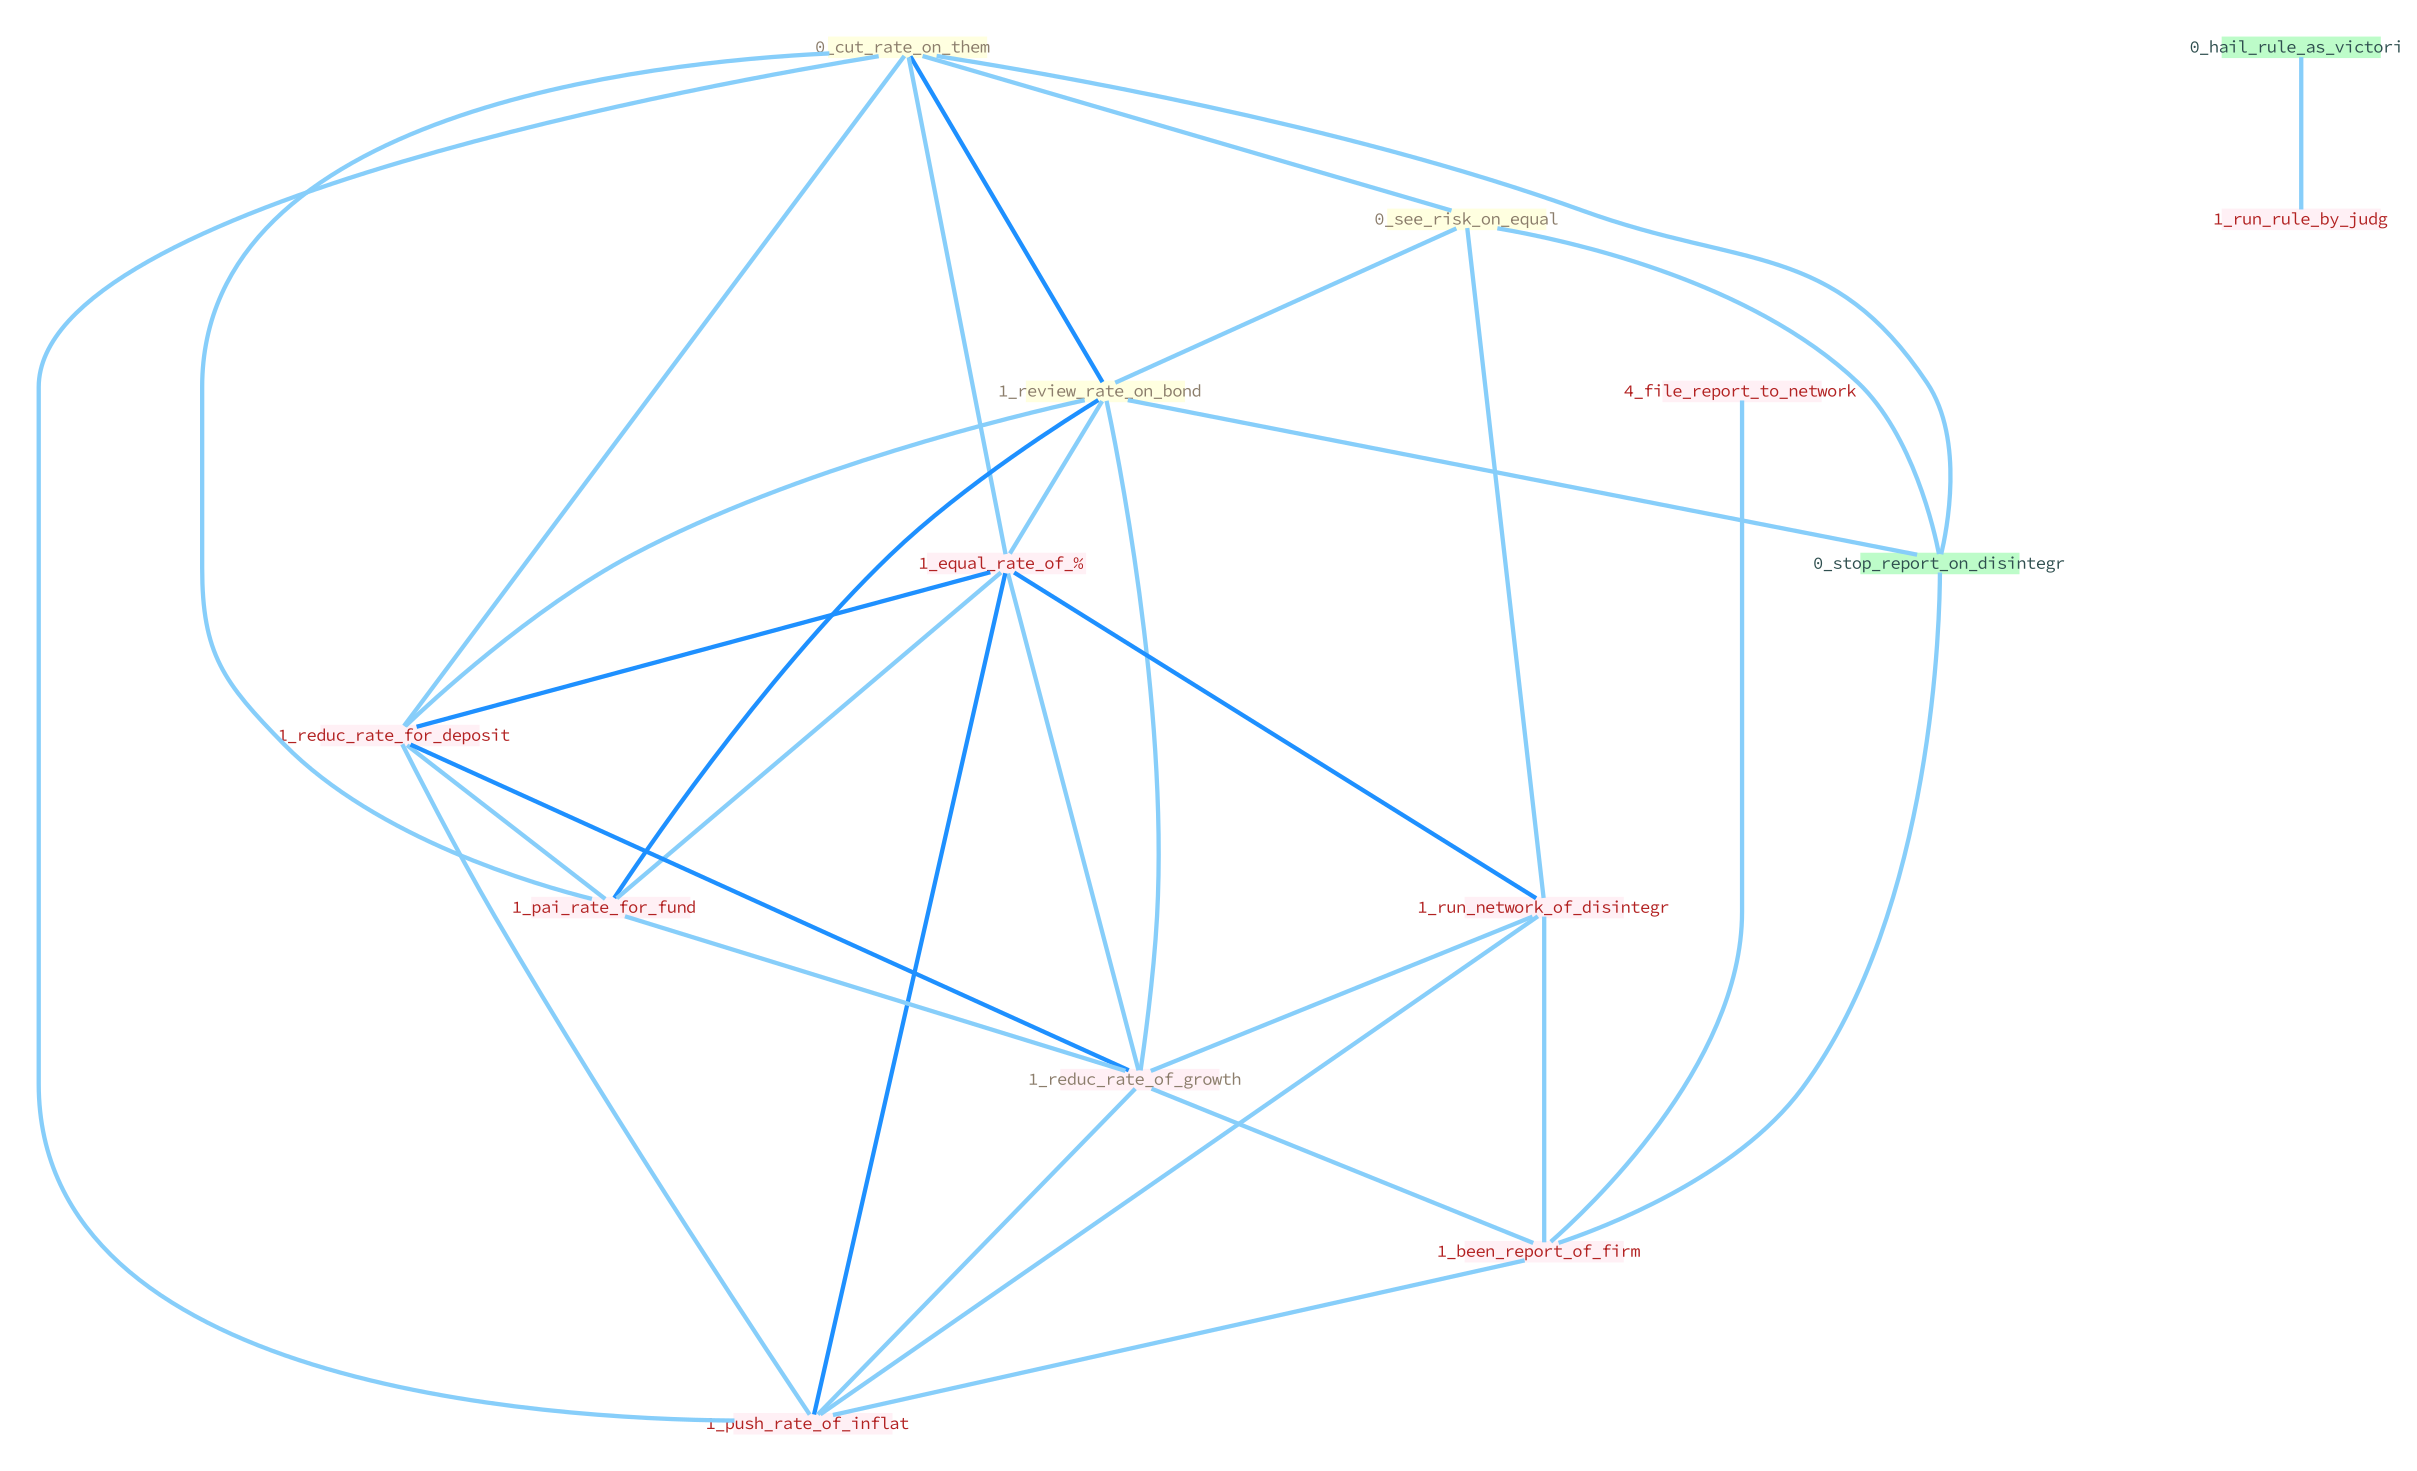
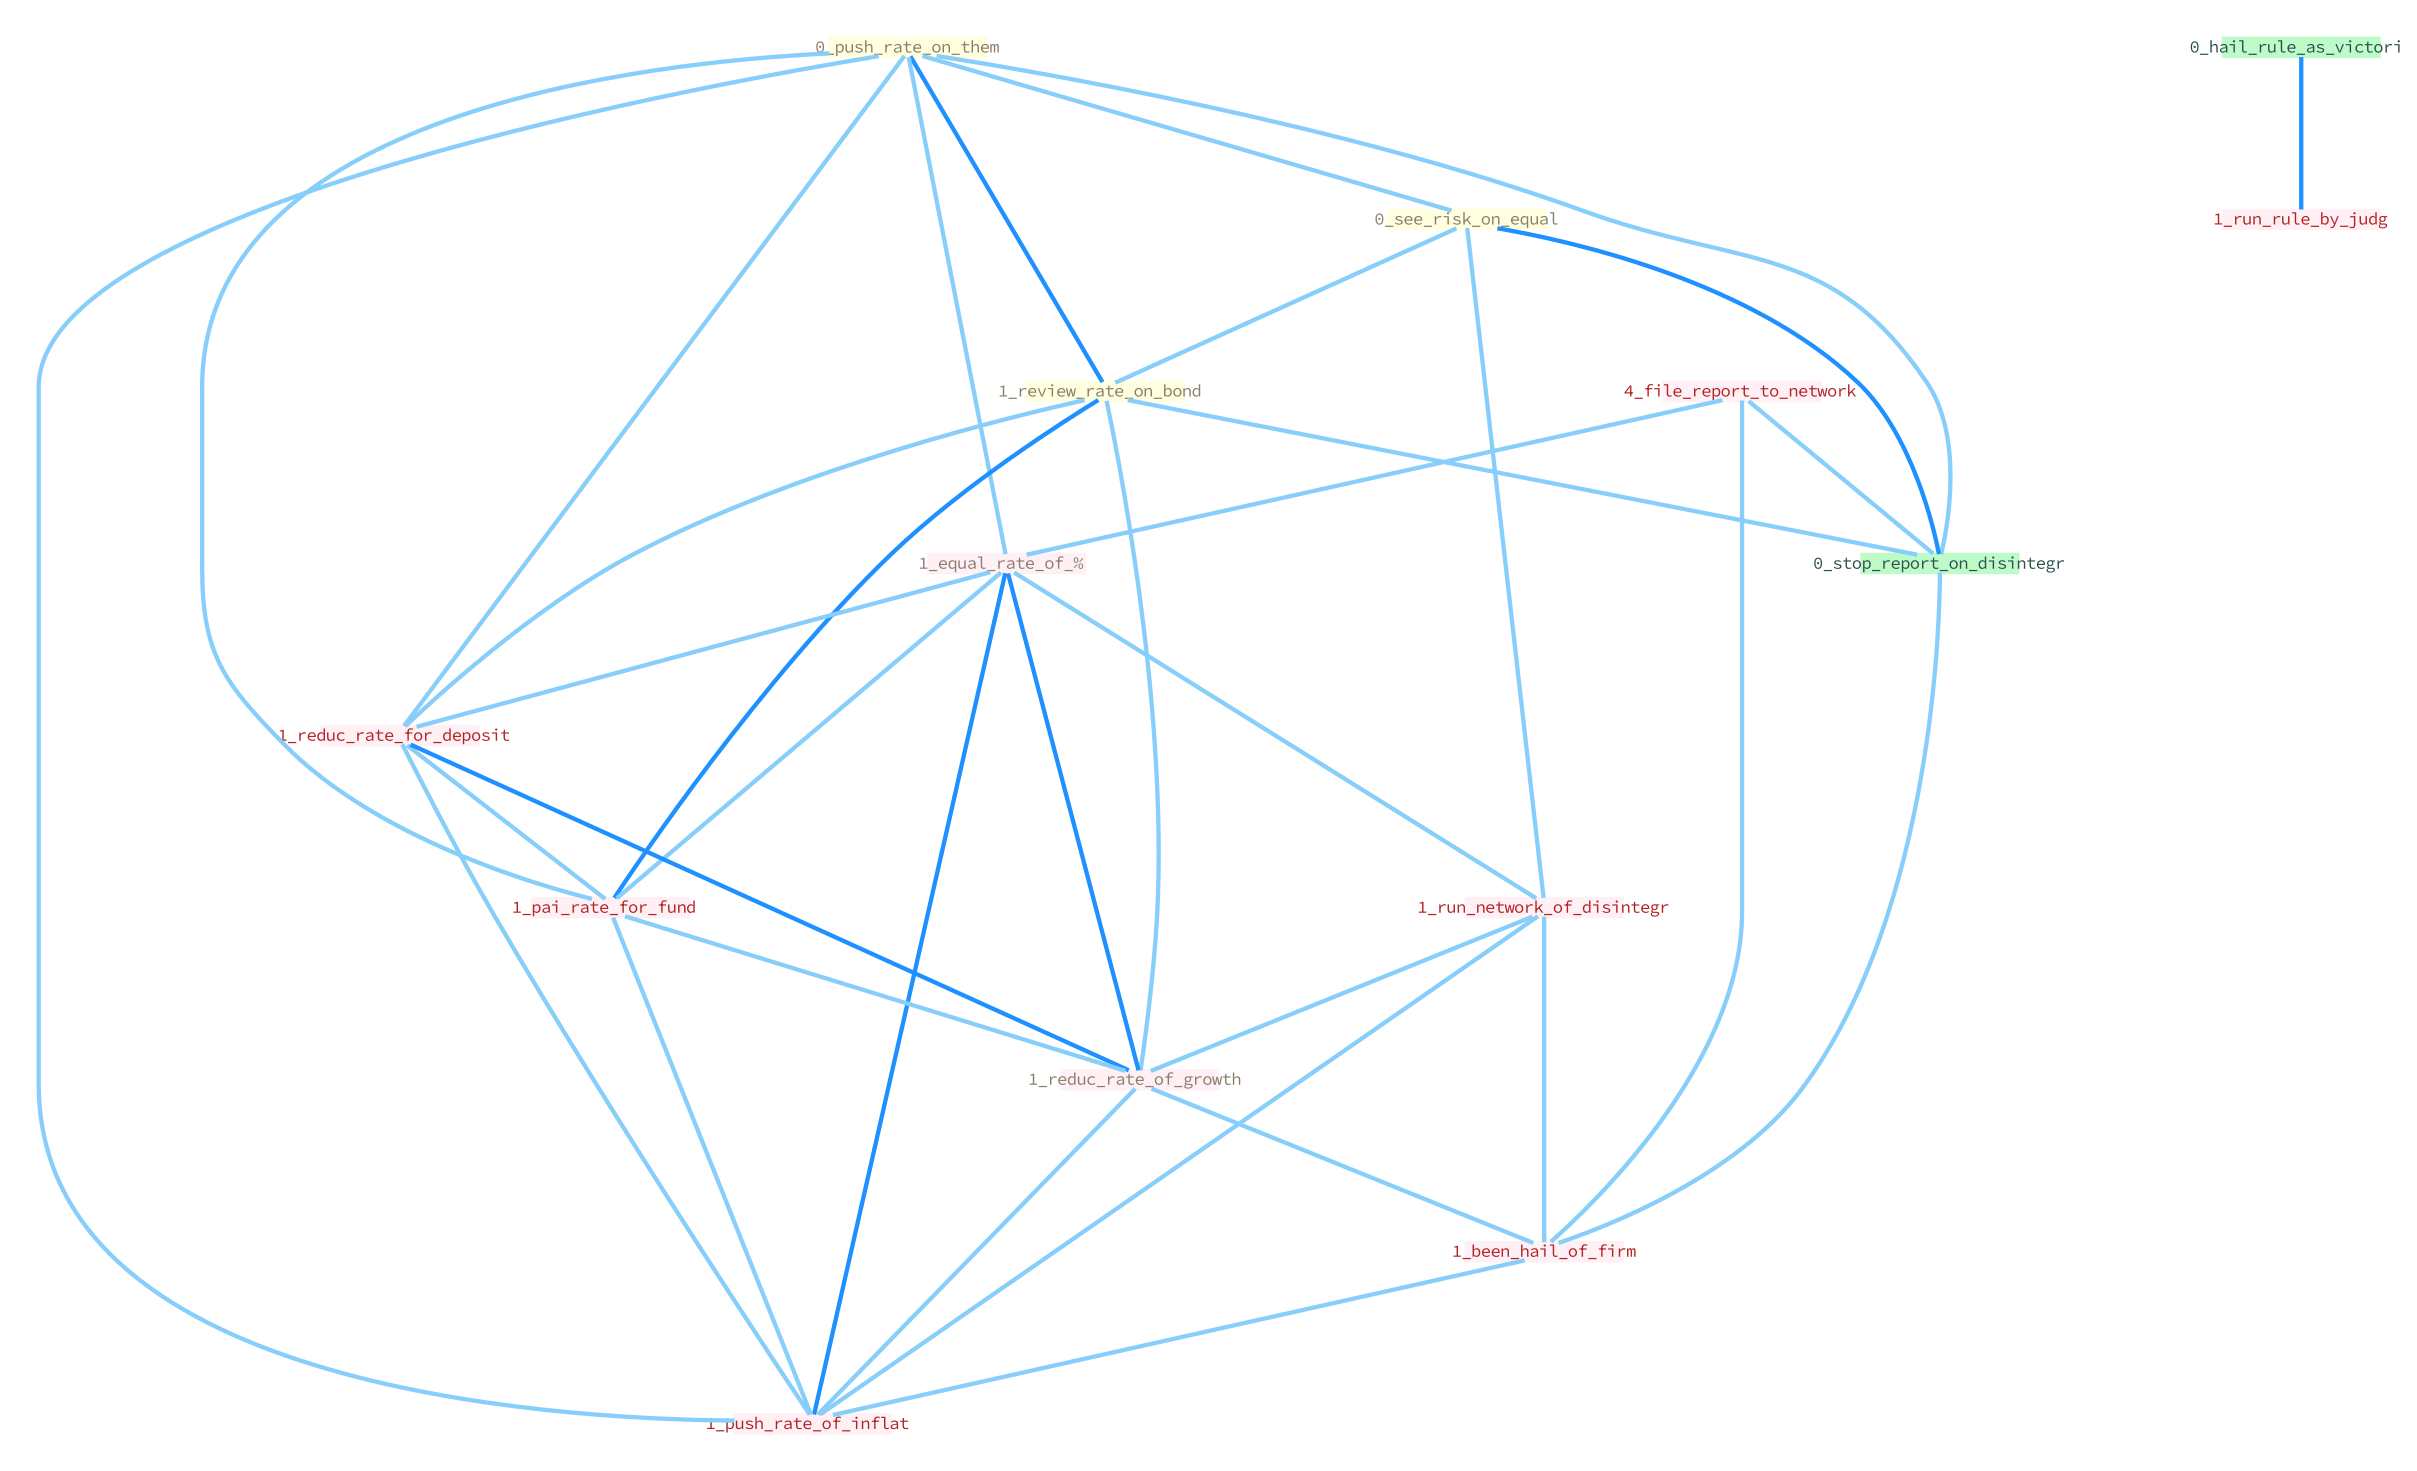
node "0_cut_rate_on_them": label "0_cut_rate_on_them" -> "0_push_rate_on_them"
edge "0_hail_rule_as_victori" -- "1_run_rule_by_judg": color #87cefa -> #1e90ff
edge "0_see_risk_on_equal" -- "0_stop_report_on_disintegr": color #87cefa -> #1e90ff
edge "1_review_rate_on_bond" -- "1_equal_rate_of_%": now "4_file_report_to_network" -- "1_equal_rate_of_%"
edge "4_file_report_to_network" -- "0_stop_report_on_disintegr": added
node "1_equal_rate_of_%": fontcolor #b22222 -> #8b7d6b
edge "1_equal_rate_of_%" -- "1_reduc_rate_for_deposit": color #1e90ff -> #87cefa
edge "1_equal_rate_of_%" -- "1_run_network_of_disintegr": color #1e90ff -> #87cefa
edge "1_equal_rate_of_%" -- "1_reduc_rate_of_growth": color #87cefa -> #1e90ff
edge "1_pai_rate_for_fund" -- "1_push_rate_of_inflat": added
node "1_been_report_of_firm": label "1_been_report_of_firm" -> "1_been_hail_of_firm"
